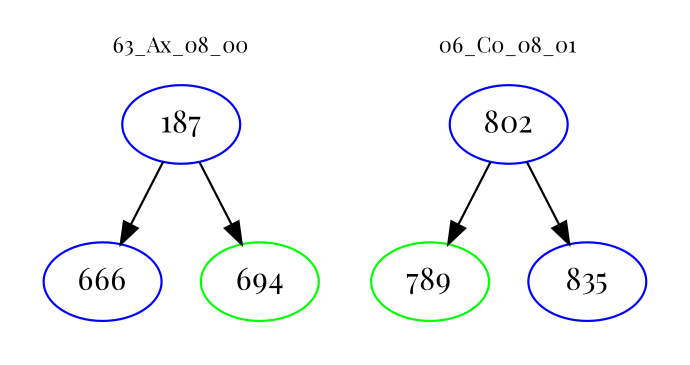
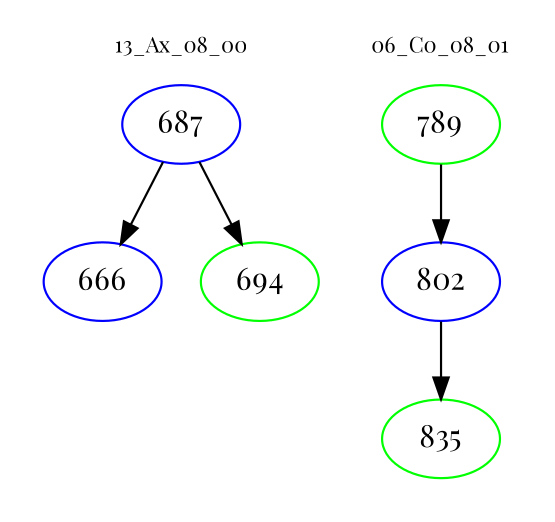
cluster "63_Ax_08_00": label "63_Ax_08_00" -> "13_Ax_08_00"
node "187": label "187" -> "687"
edge "802" -> "789": reversed
node "835": color blue -> green
